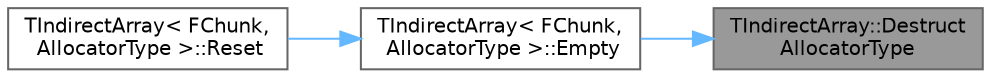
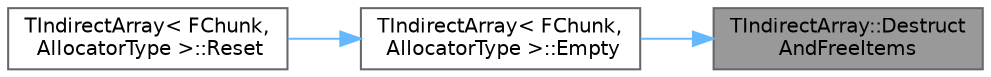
node "TIndirectArray::Destruct AllocatorType": label "TIndirectArray::Destruct AllocatorType" -> "TIndirectArray::Destruct AndFreeItems"
